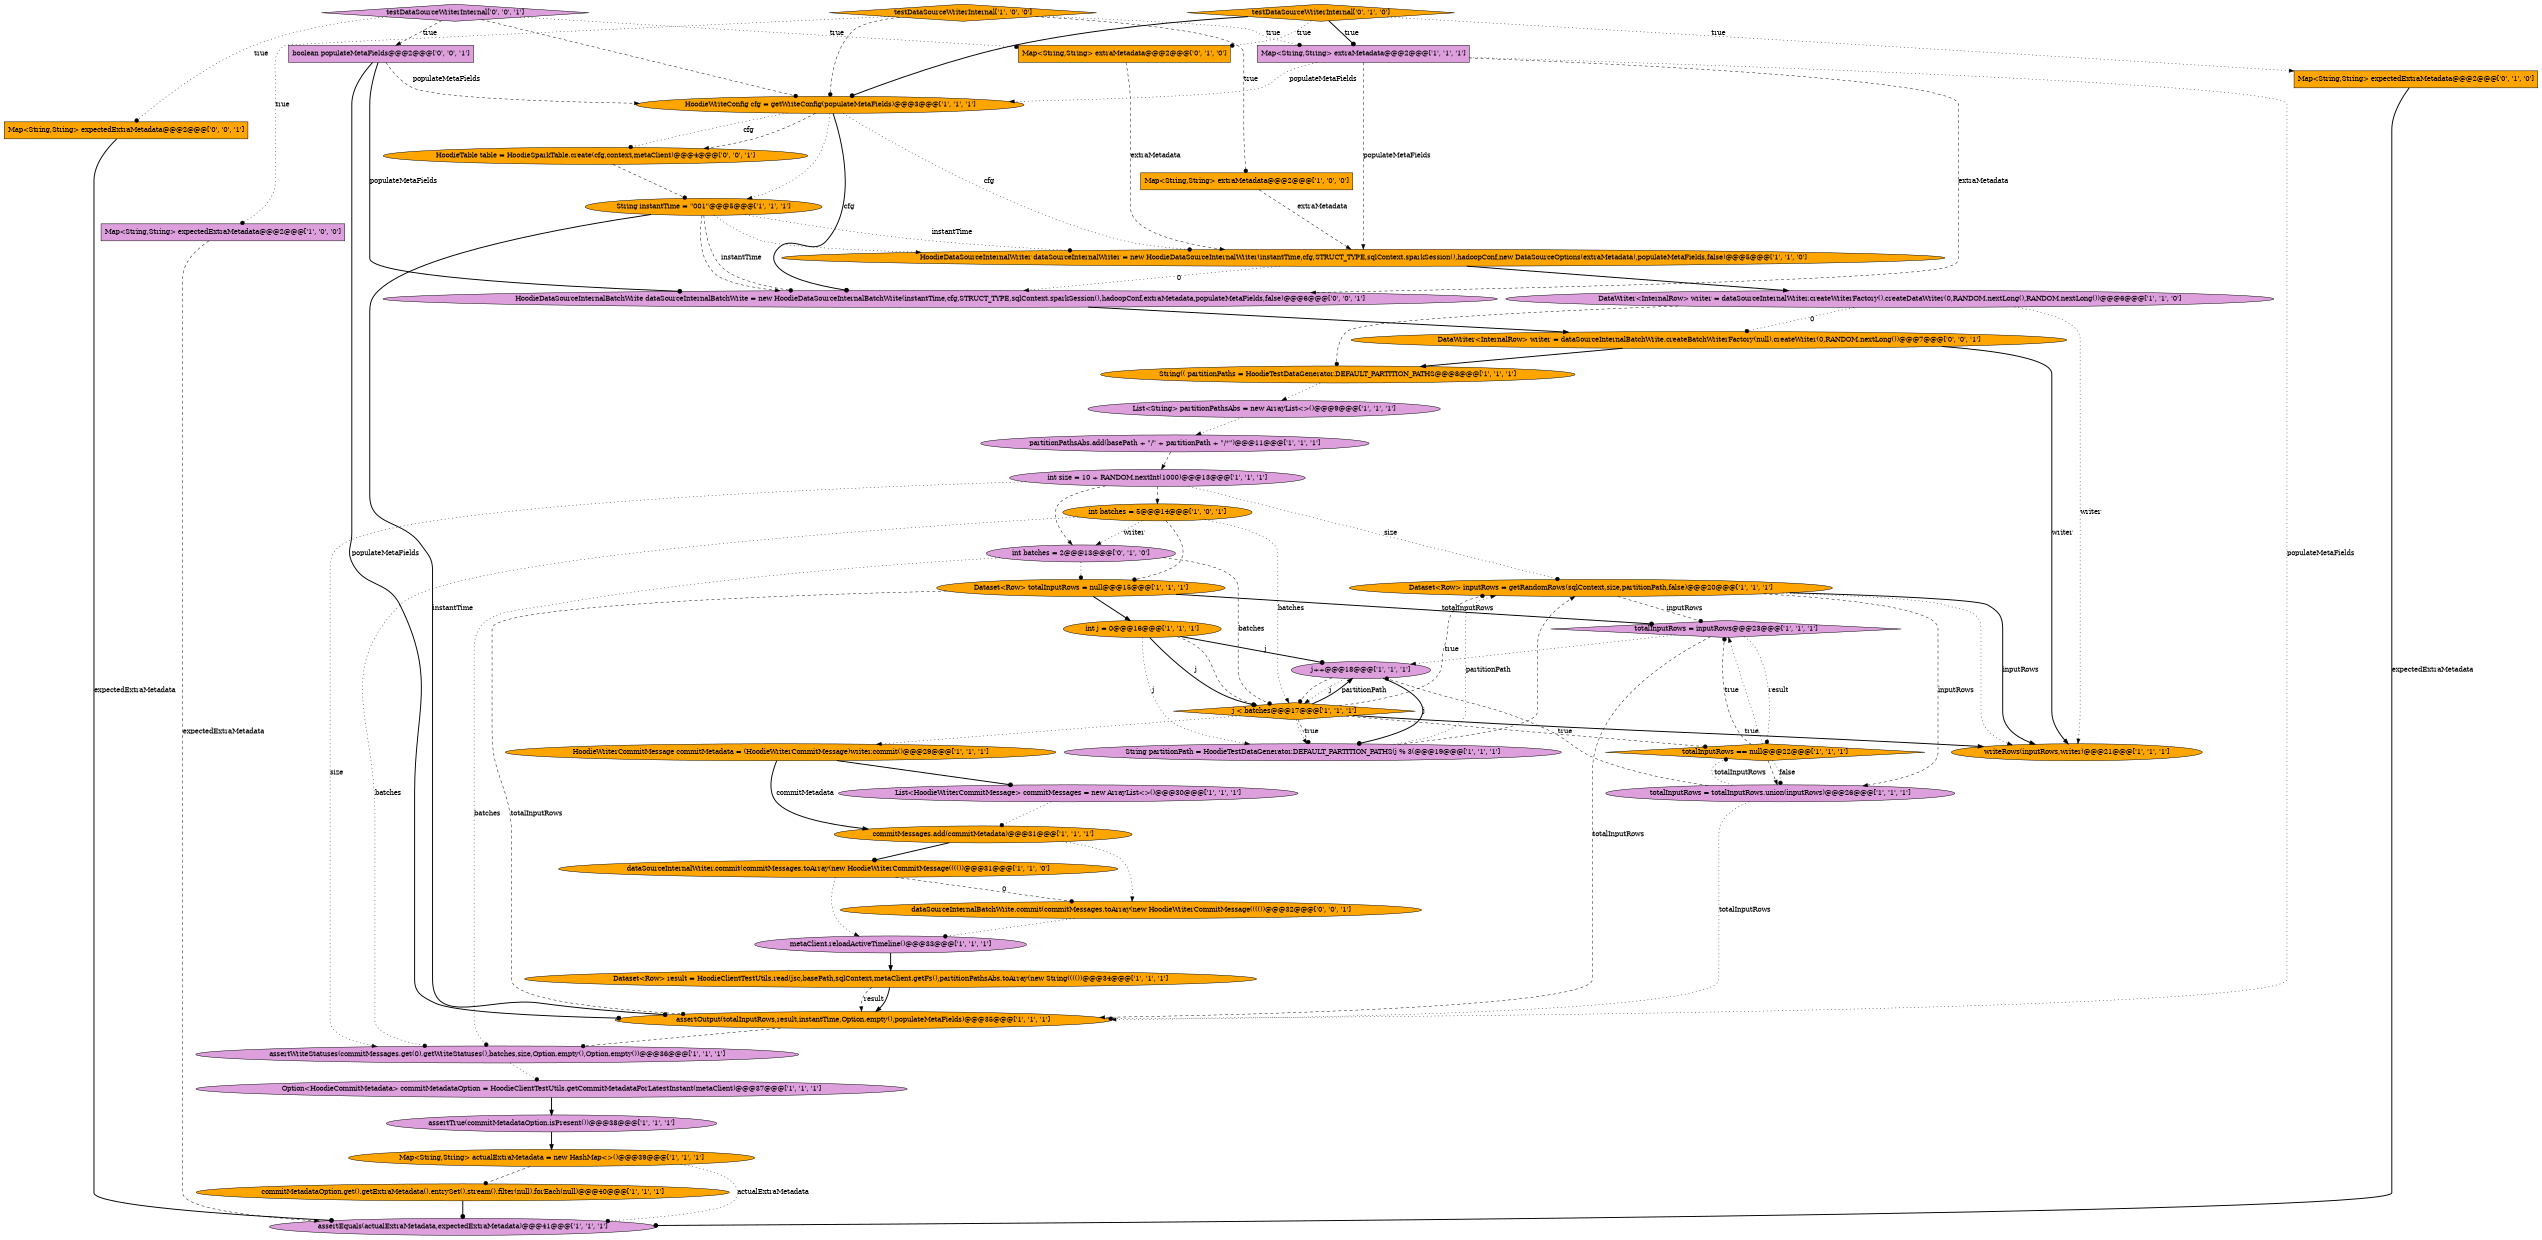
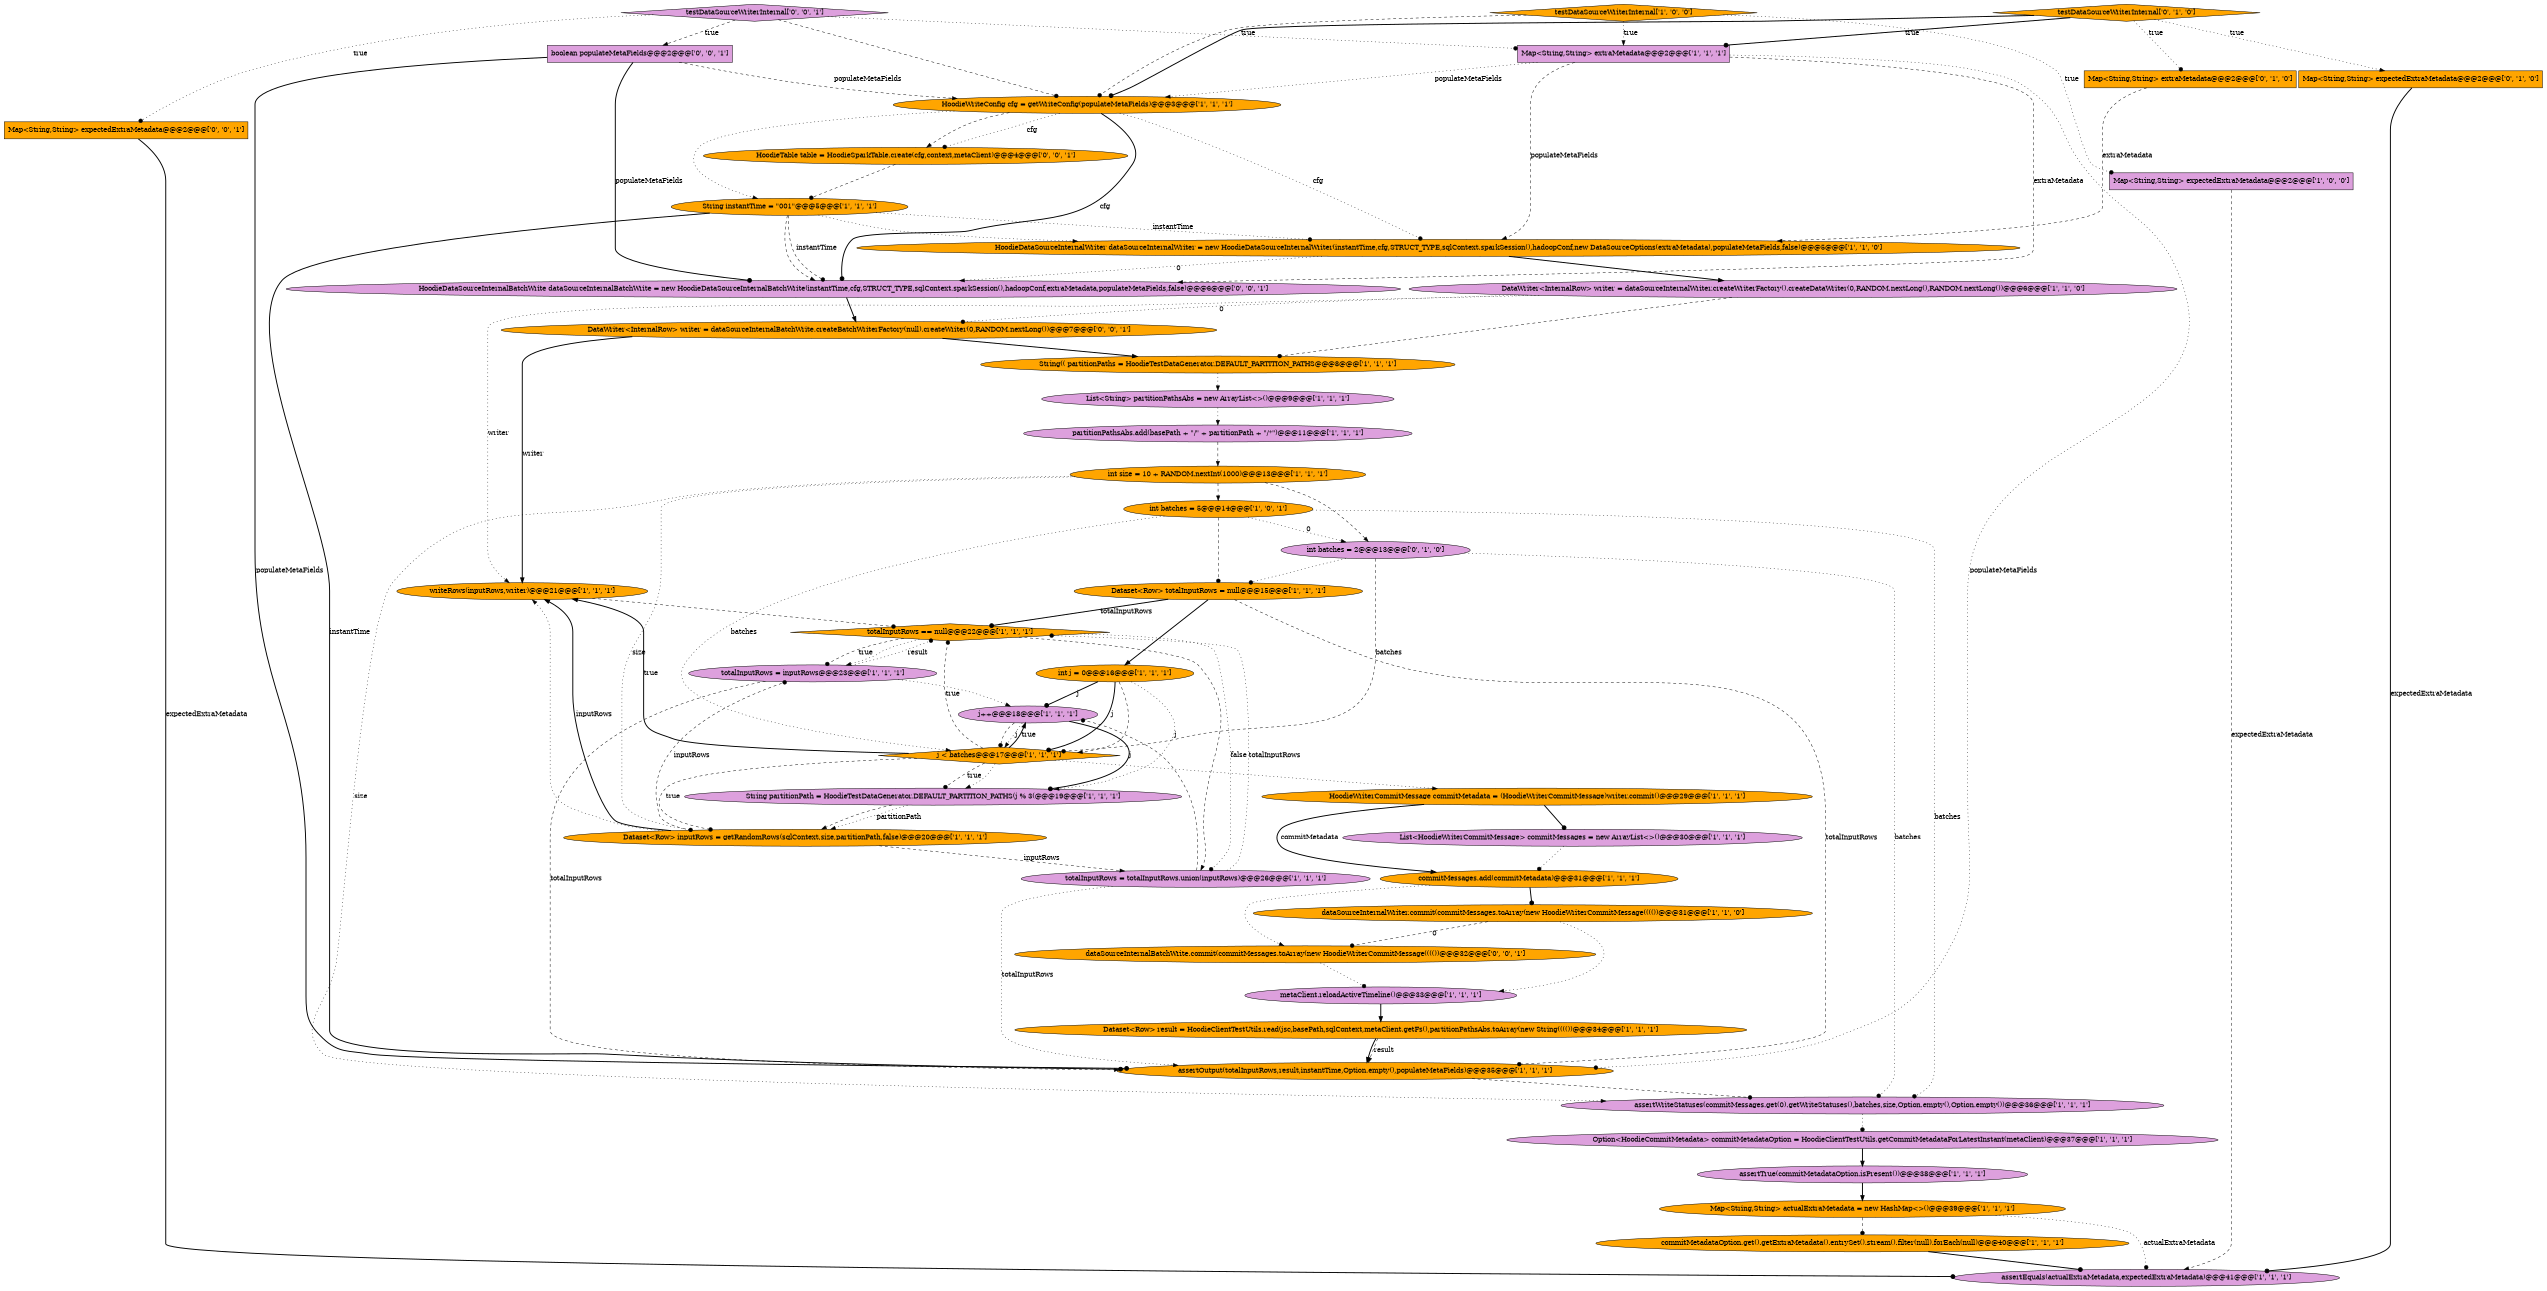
edge "testDataSourceWriterInternal['1', '0', '0']" -> "Map<String,String> extraMetadata@@@2@@@['1', '1', '1']": arrowhead dot -> normal
edge "testDataSourceWriterInternal['0', '0', '1']" -> "Map<String,String> extraMetadata@@@2@@@['0', '1', '0']": now "testDataSourceWriterInternal['0', '0', '1']" -> "Map<String,String> extraMetadata@@@2@@@['1', '1', '1']"
node "Map<String,String> extraMetadata@@@2@@@['1', '0', '0']": removed
node "int size = 10 + RANDOM.nextInt(1000)@@@13@@@['1', '1', '1']": fillcolor plum -> orange
edge "int batches = 5@@@14@@@['1', '0', '1']" -> "int batches = 2@@@13@@@['0', '1', '0']": label "writer" -> "0"
edge "Dataset<Row> totalInputRows = null@@@15@@@['1', '1', '1']" -> "totalInputRows = inputRows@@@23@@@['1', '1', '1']": now "Dataset<Row> totalInputRows = null@@@15@@@['1', '1', '1']" -> "totalInputRows == null@@@22@@@['1', '1', '1']"
edge "writeRows(inputRows,writer)@@@21@@@['1', '1', '1']" -> "totalInputRows == null@@@22@@@['1', '1', '1']": added
node "totalInputRows = inputRows@@@23@@@['1', '1', '1']": shape diamond -> ellipse
edge "j < batches@@@17@@@['1', '1', '1']" -> "j++@@@18@@@['1', '1', '1']": label "partitionPath" -> "true"
